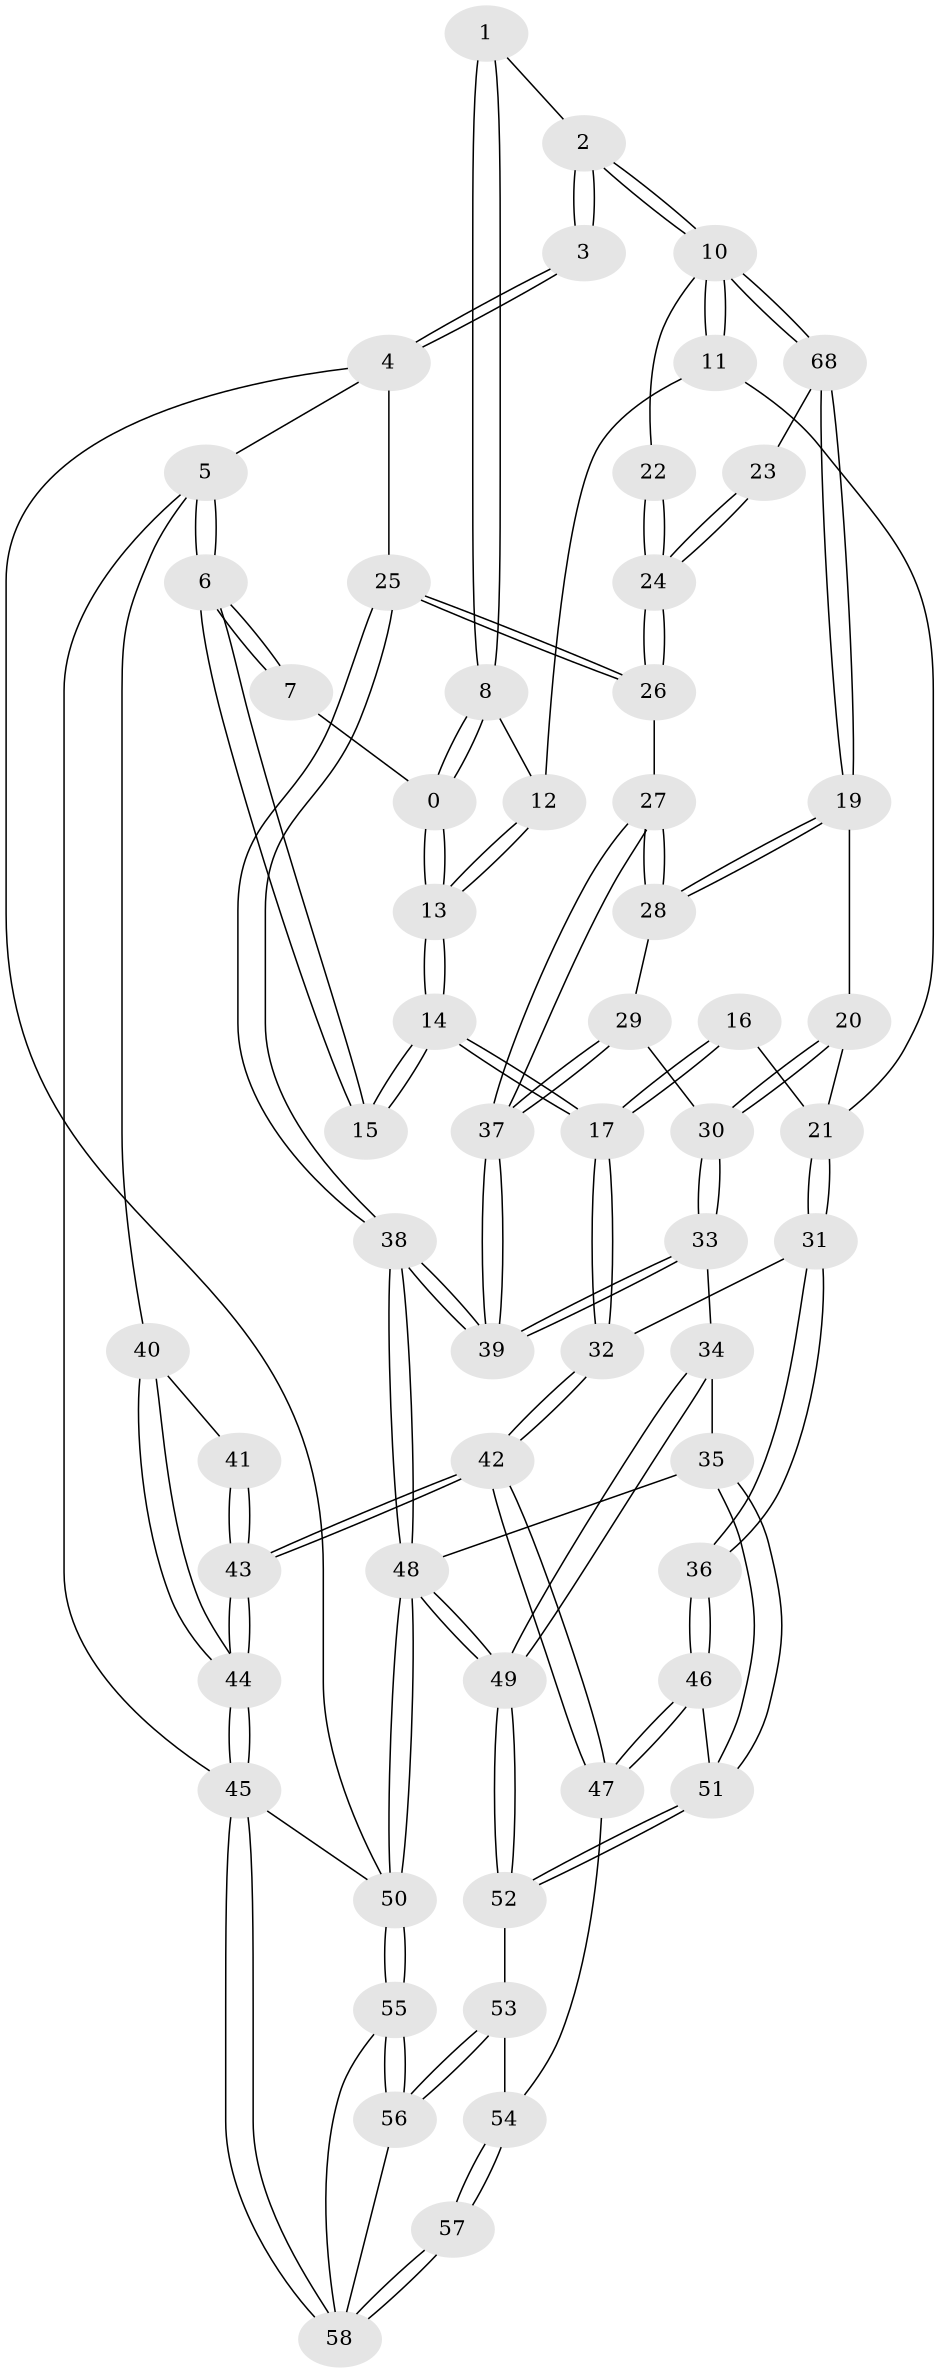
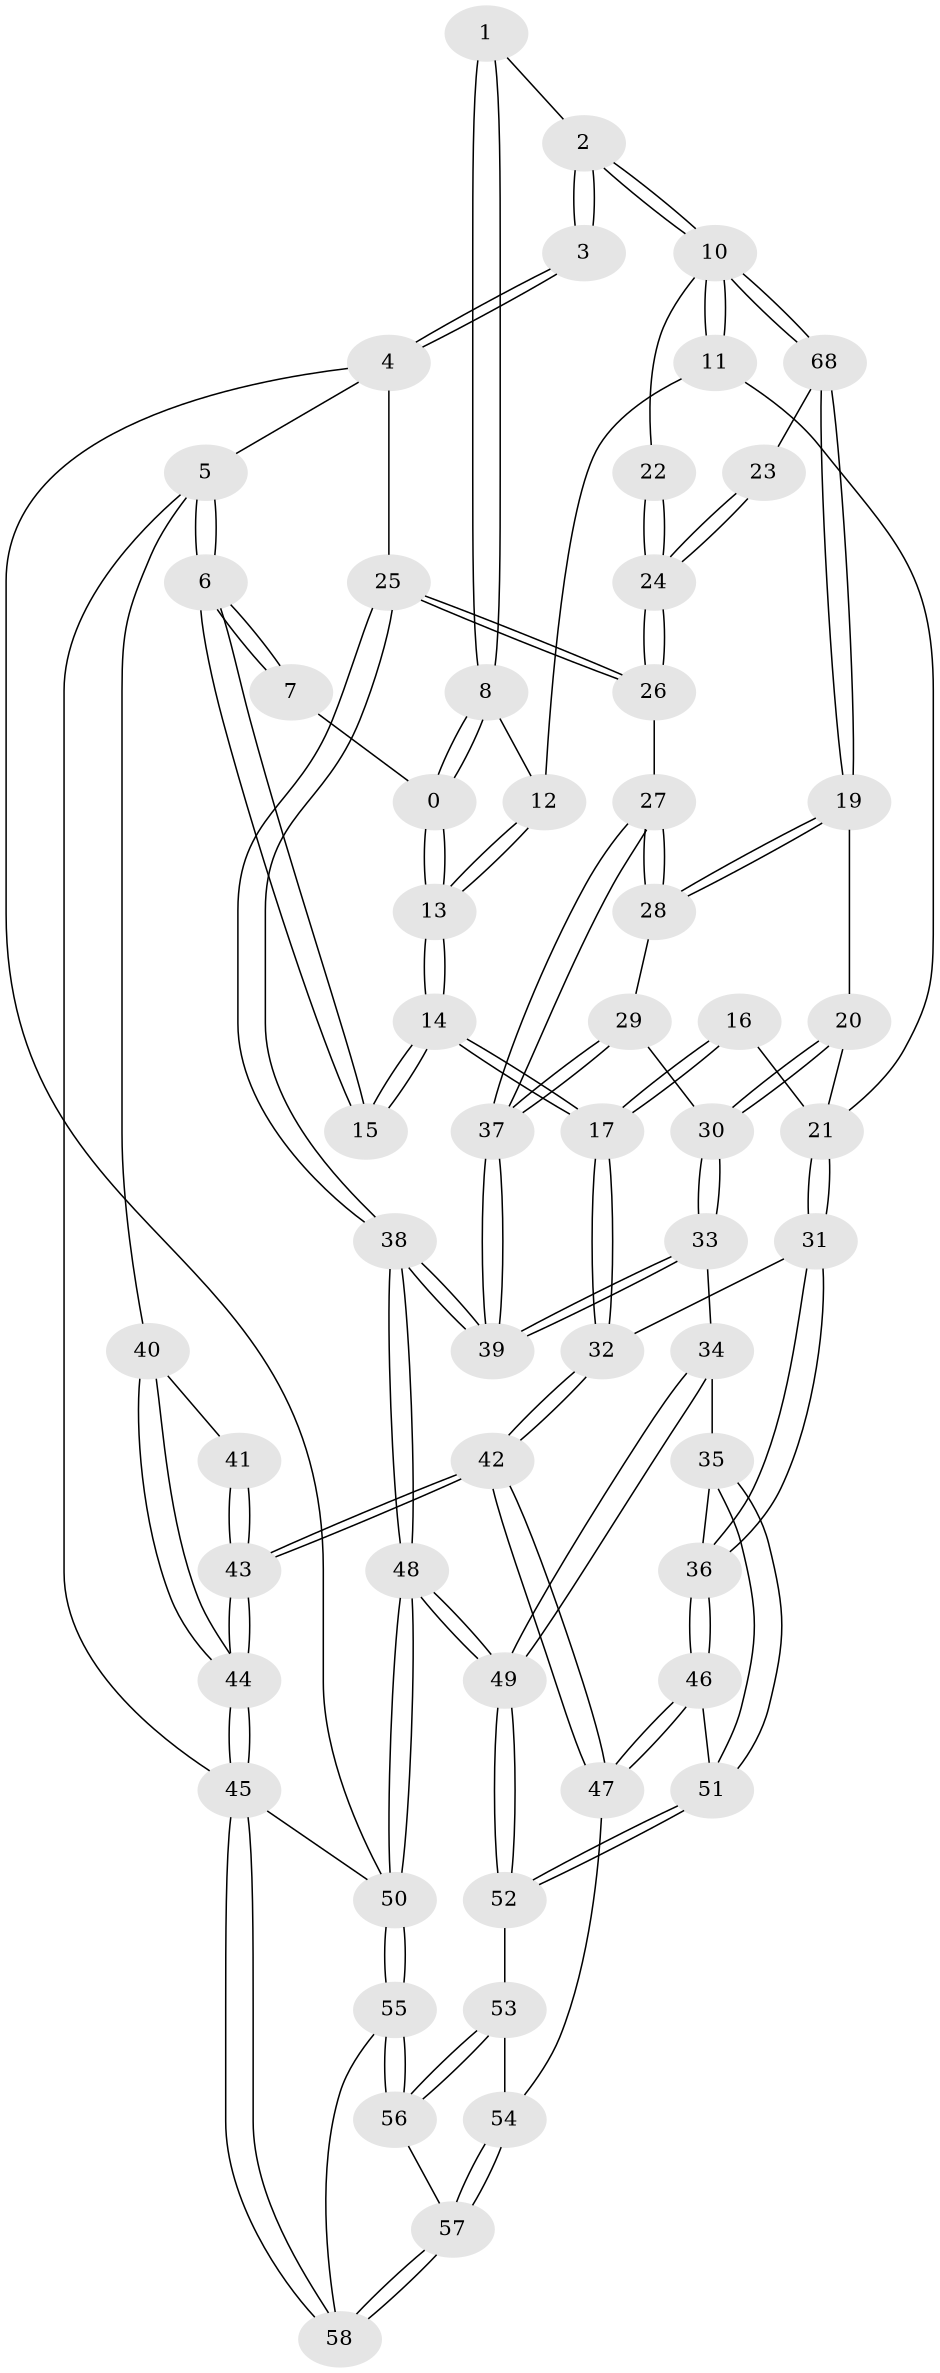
edge "35" -- "48": now "35" -- "36"
edge "56" -- "58": now "56" -- "57"
